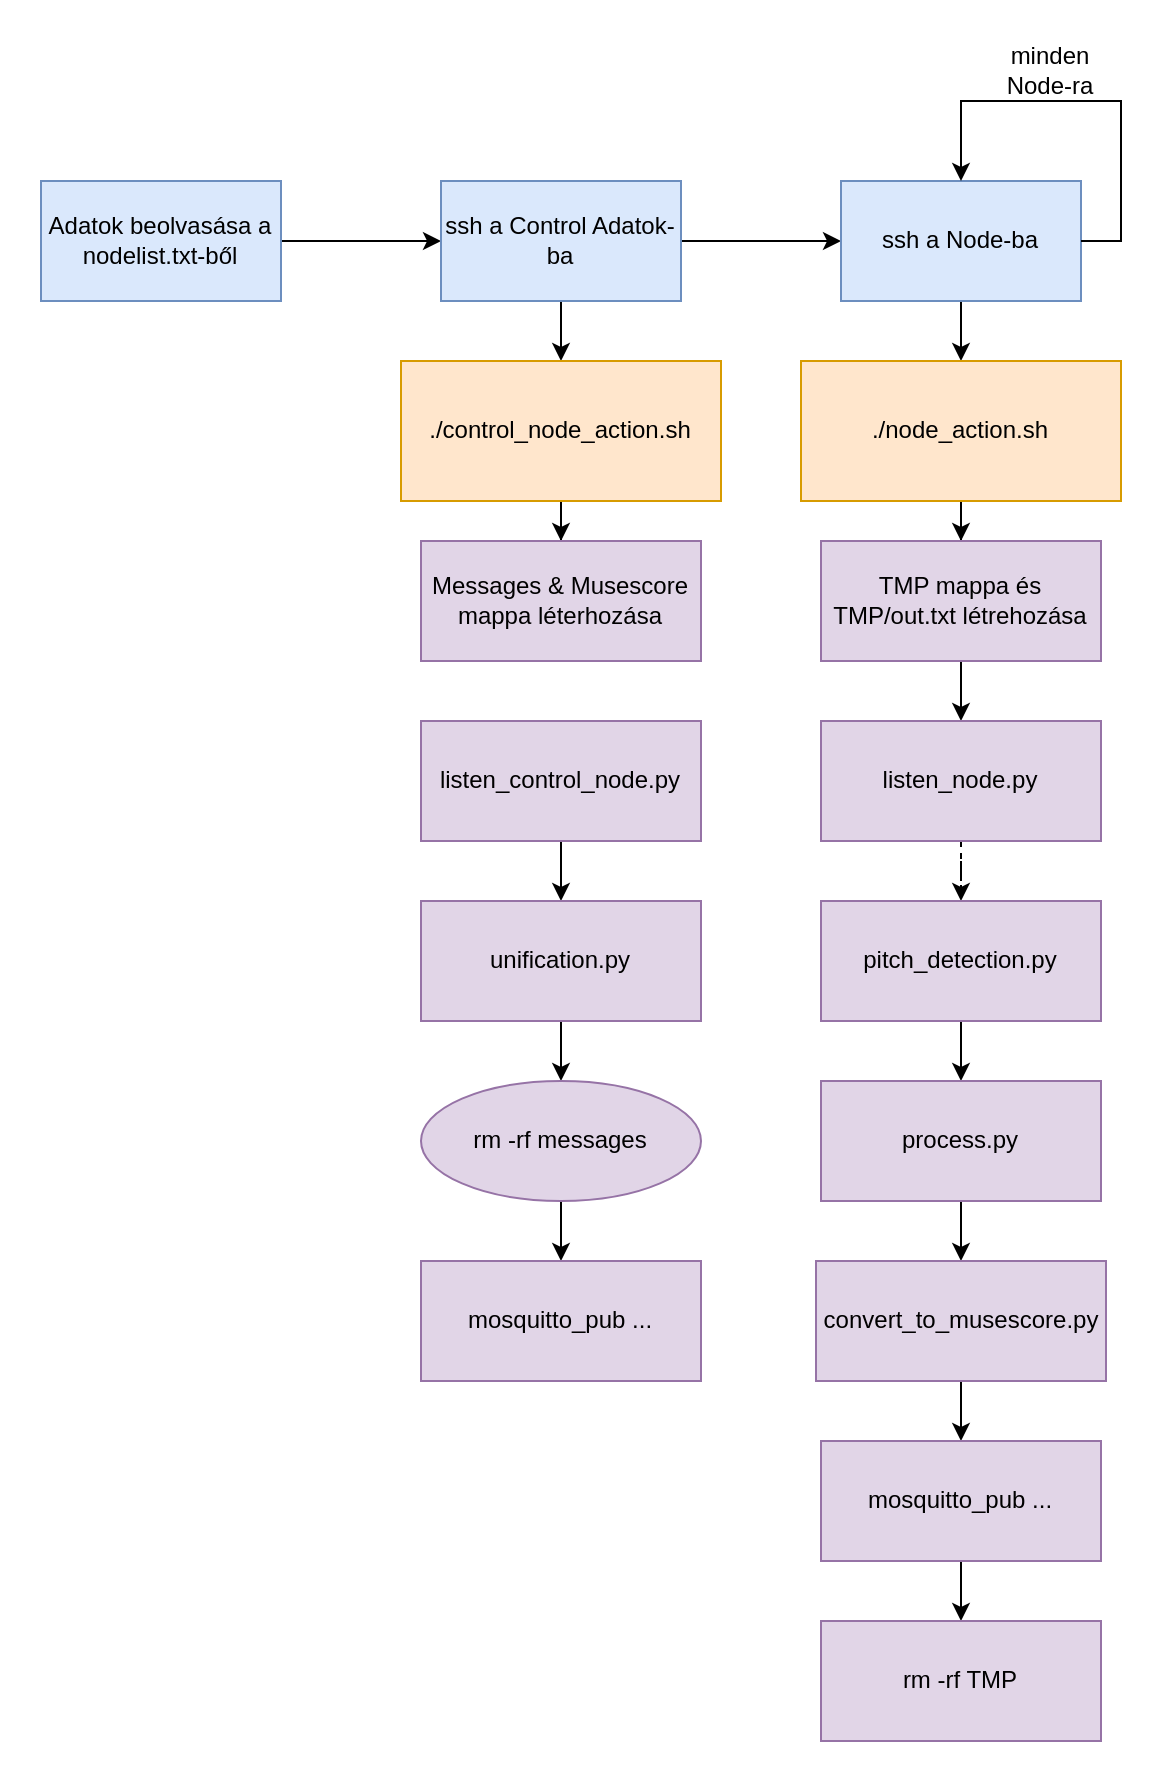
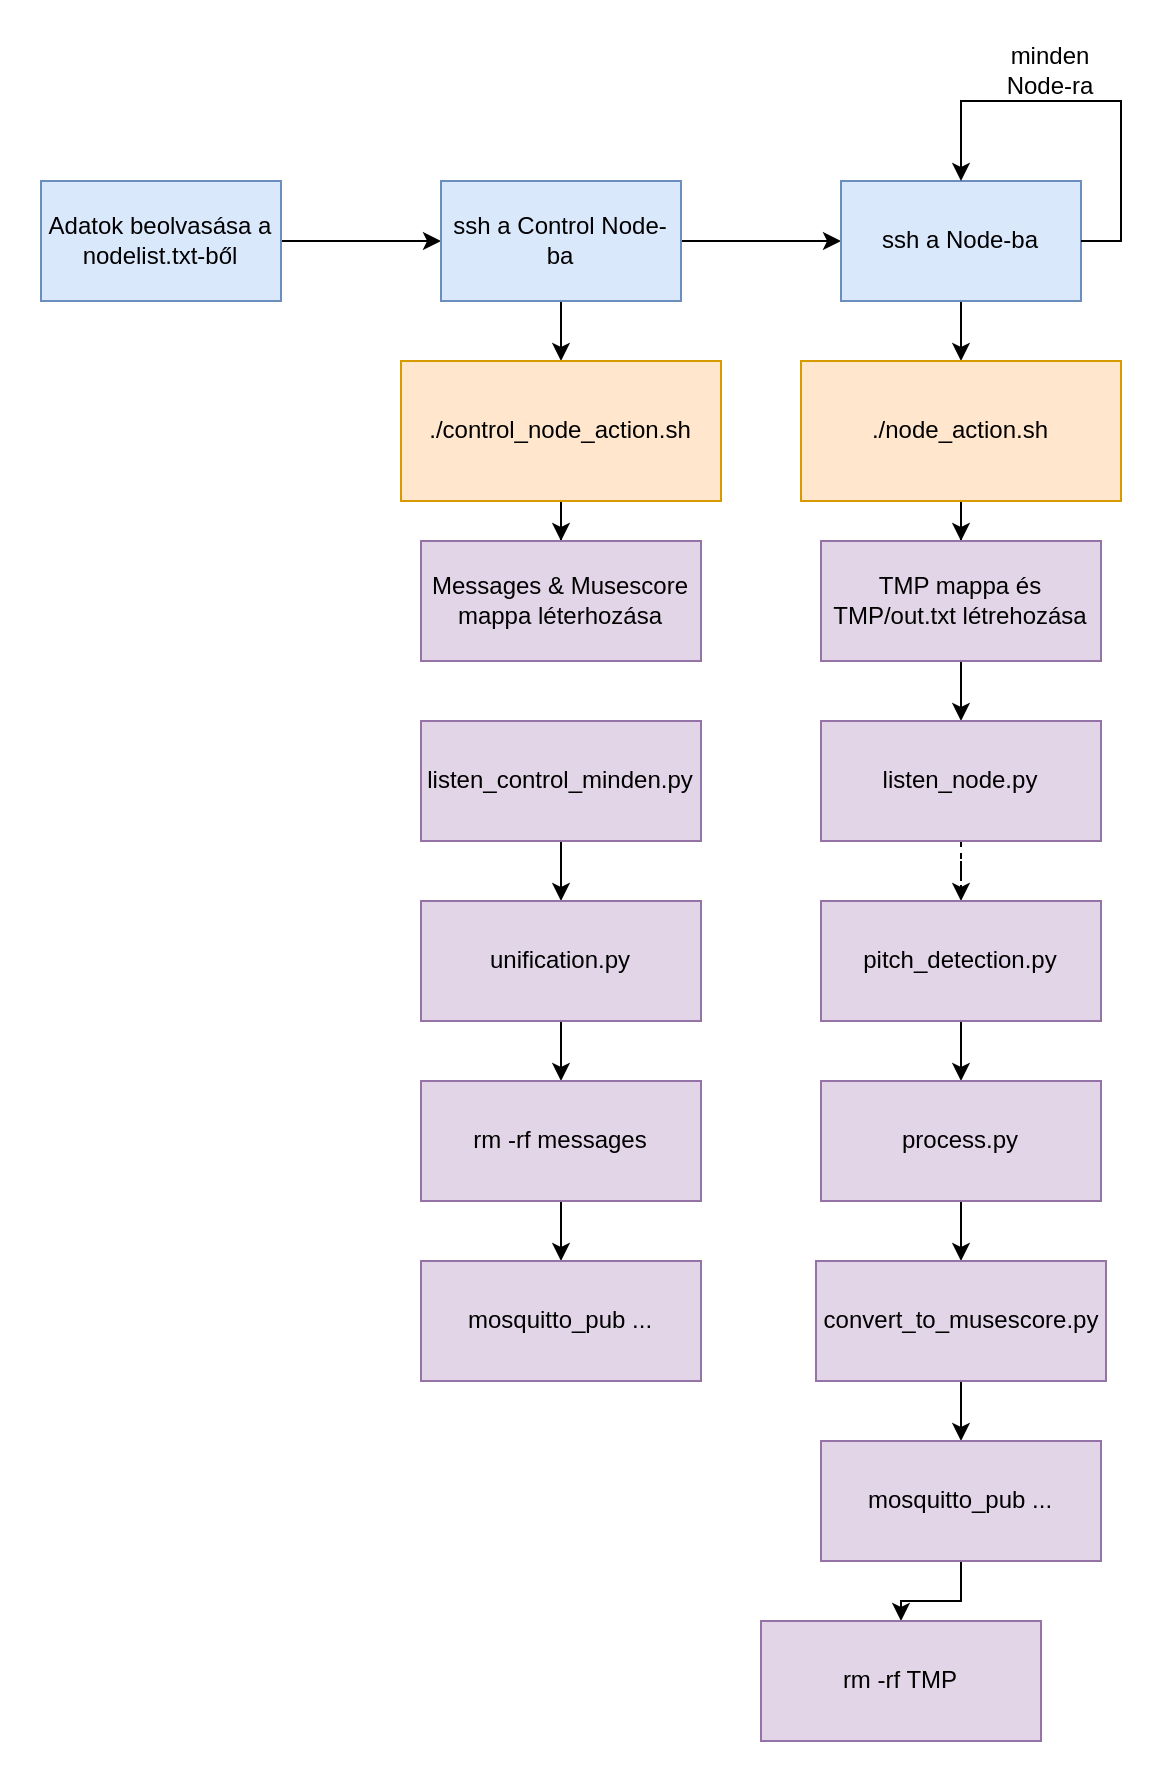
node "ssh a Control Adatok-ba": label "ssh a Control Adatok-ba" -> "ssh a Control Node-ba"
node "listen_control_node.py": label "listen_control_node.py" -> "listen_control_minden.py"
node "rm -rf messages": shape ellipse -> rectangle
node "rm -rf TMP": moved (961, 1681) -> (901, 1681)
